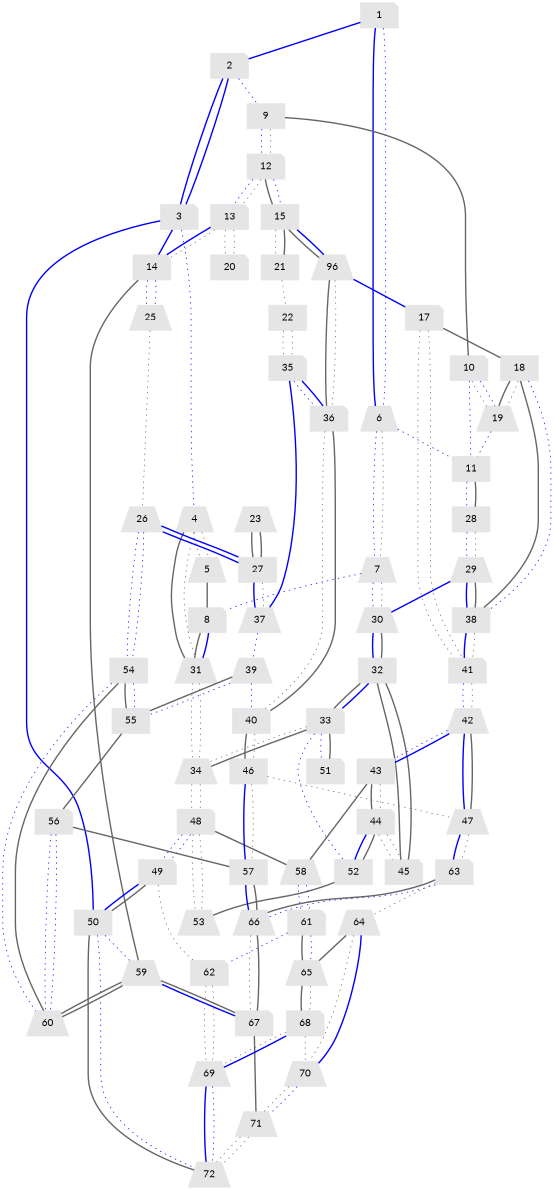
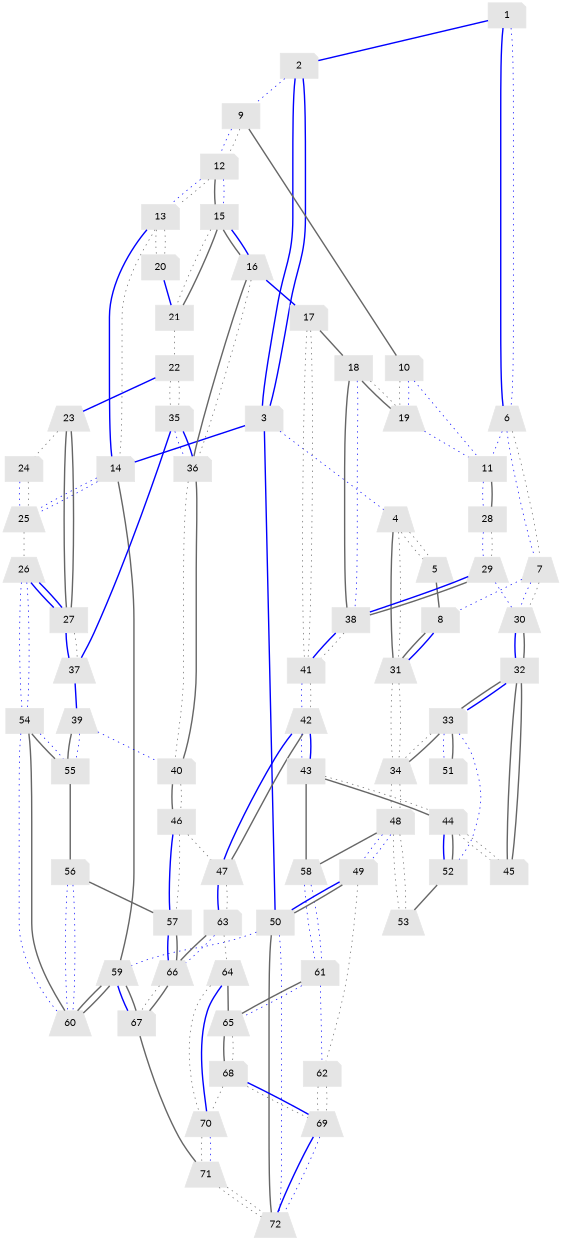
node "96": label "96" -> "16"
edge "20" -- "21": added
edge "22" -- "23": added
node "24": added
edge "29" -- "30": style bold -> dotted
edge "37" -- "39": style dotted -> bold
